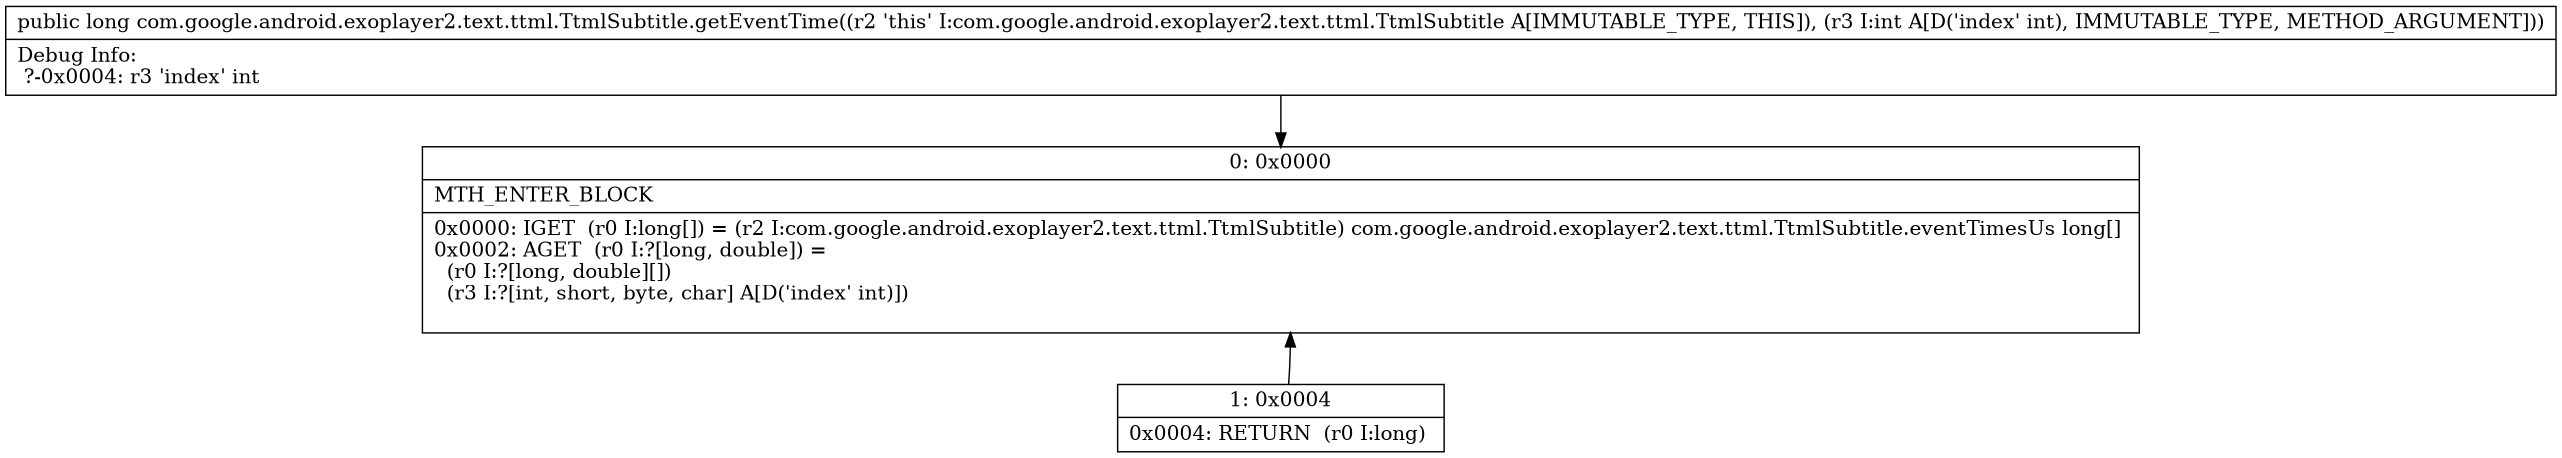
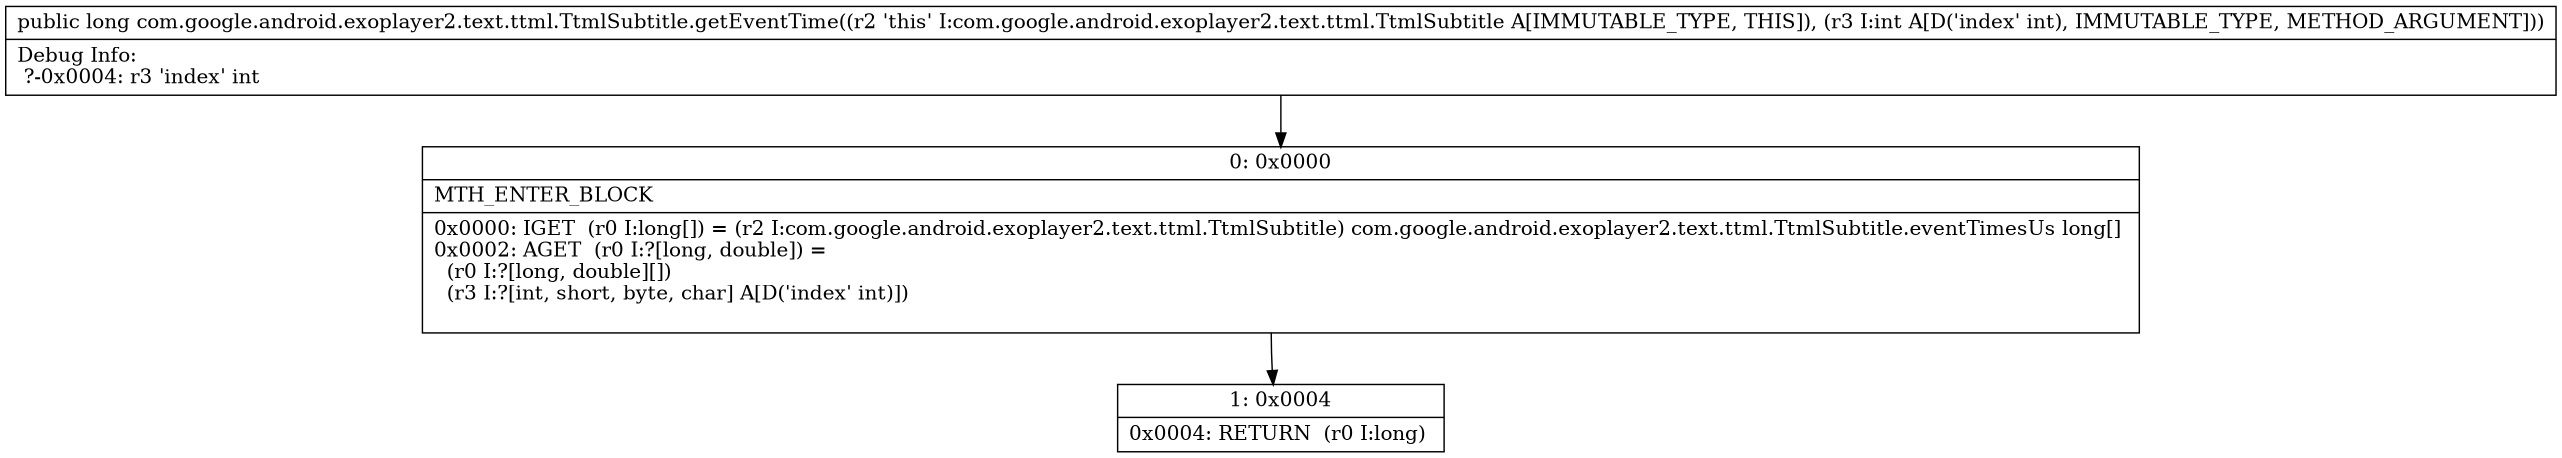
edge "1: 0x0004" -> "0: 0x0000": reversed
